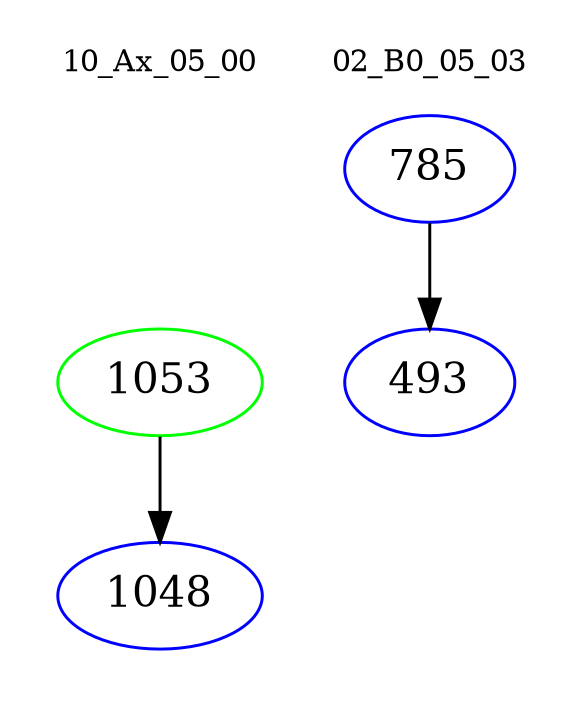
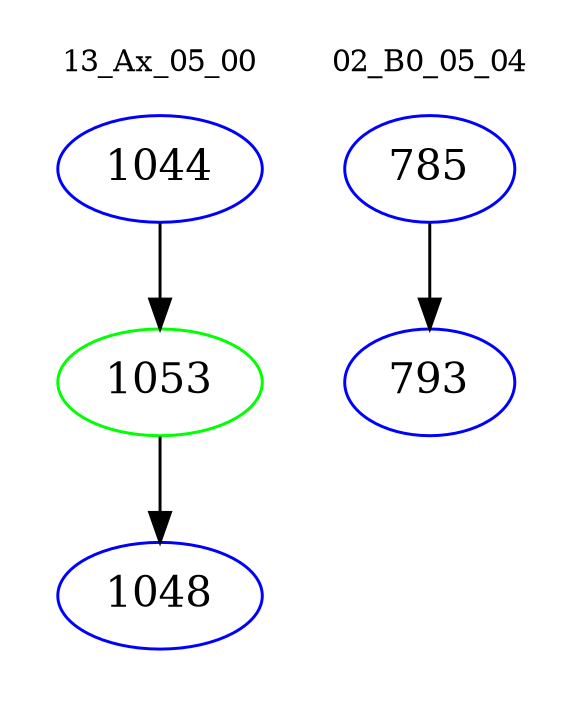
cluster "10_Ax_05_00": label "10_Ax_05_00" -> "13_Ax_05_00"
cluster "02_B0_05_03": label "02_B0_05_03" -> "02_B0_05_04"
node "1044": added
node "493": label "493" -> "793"
